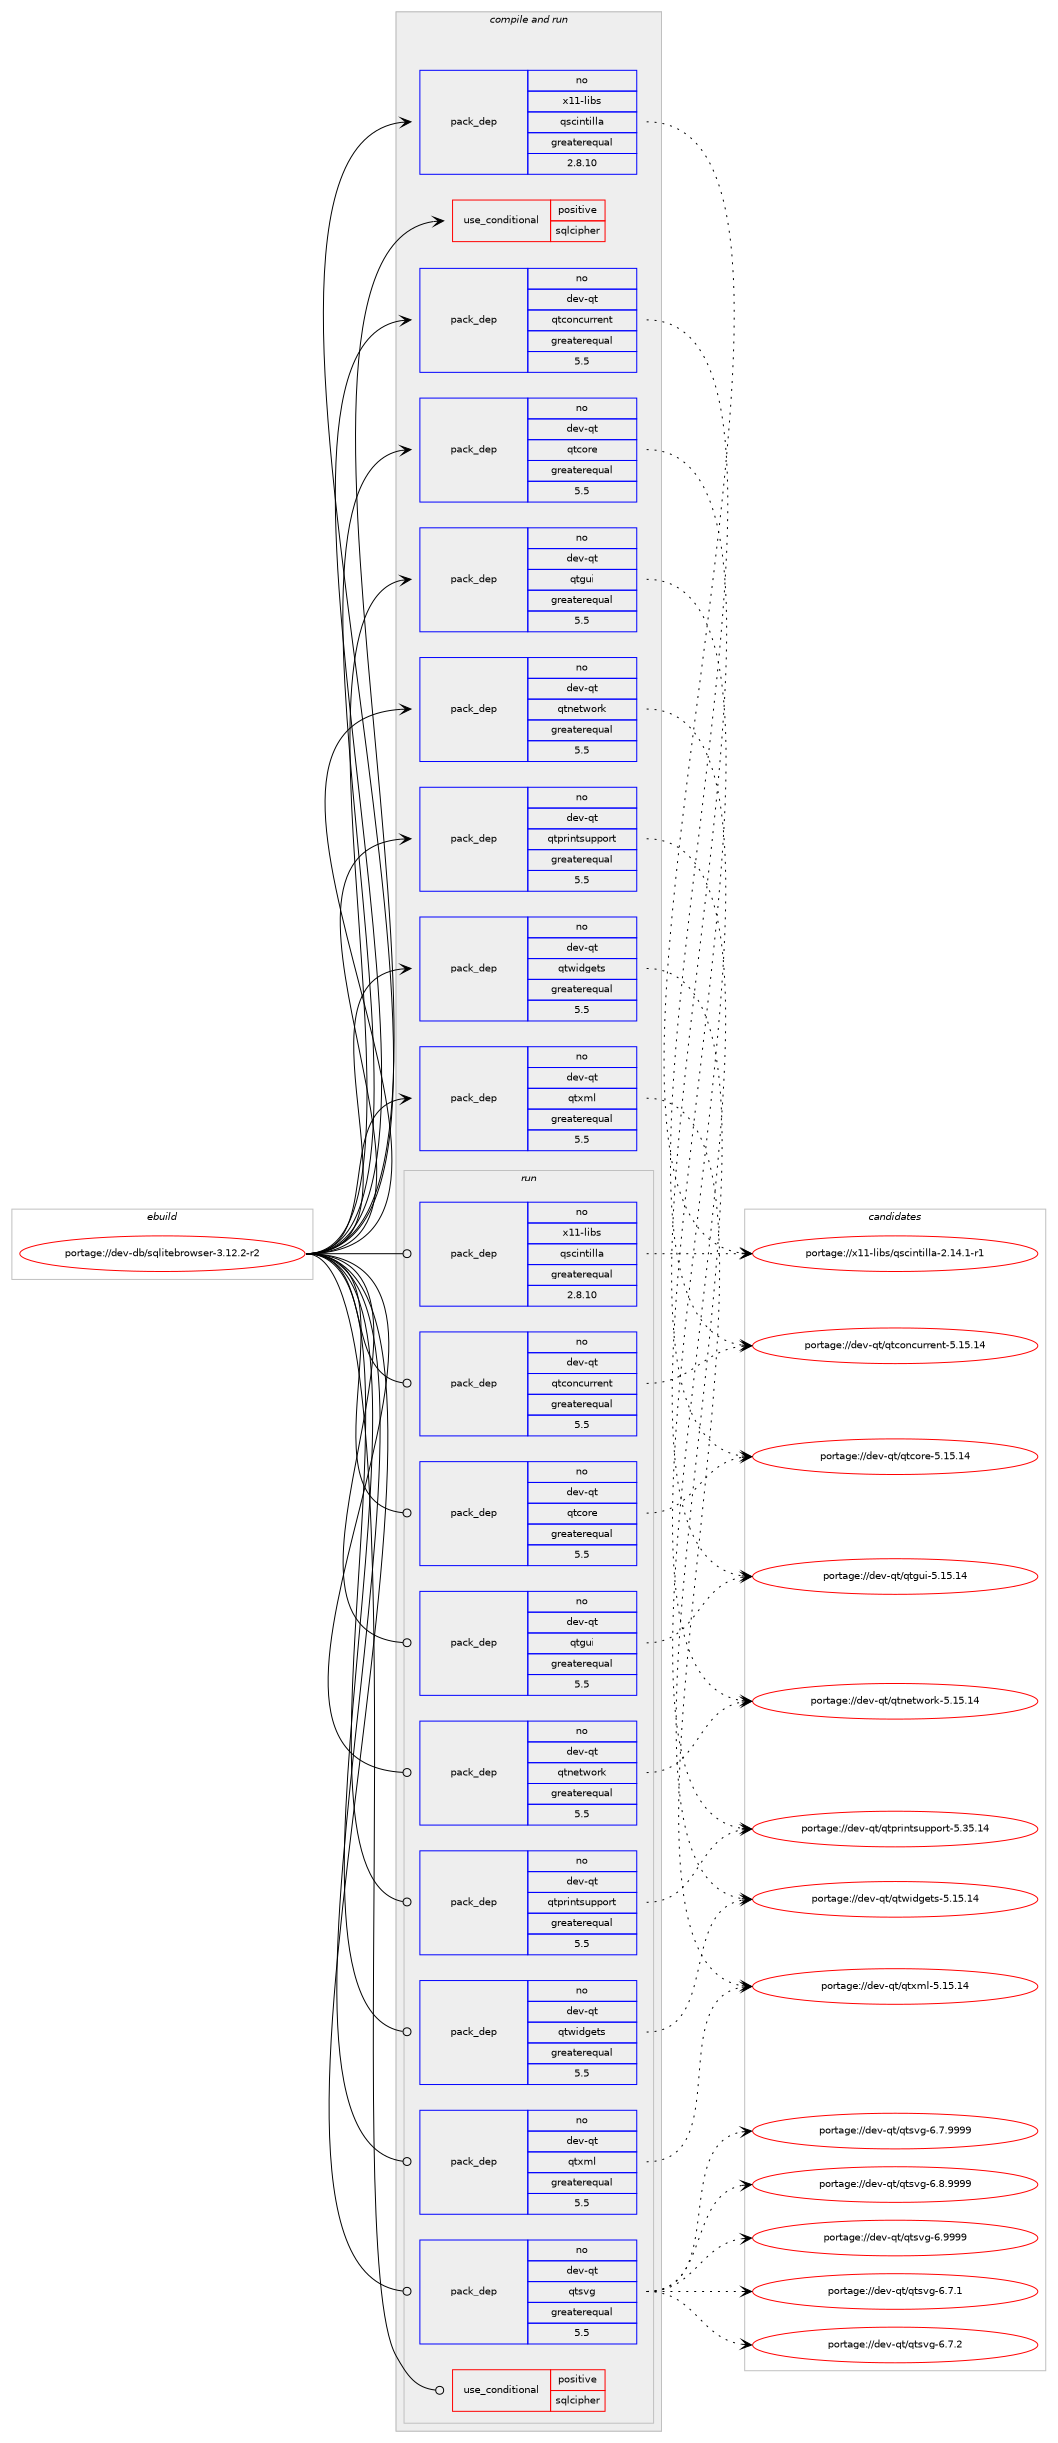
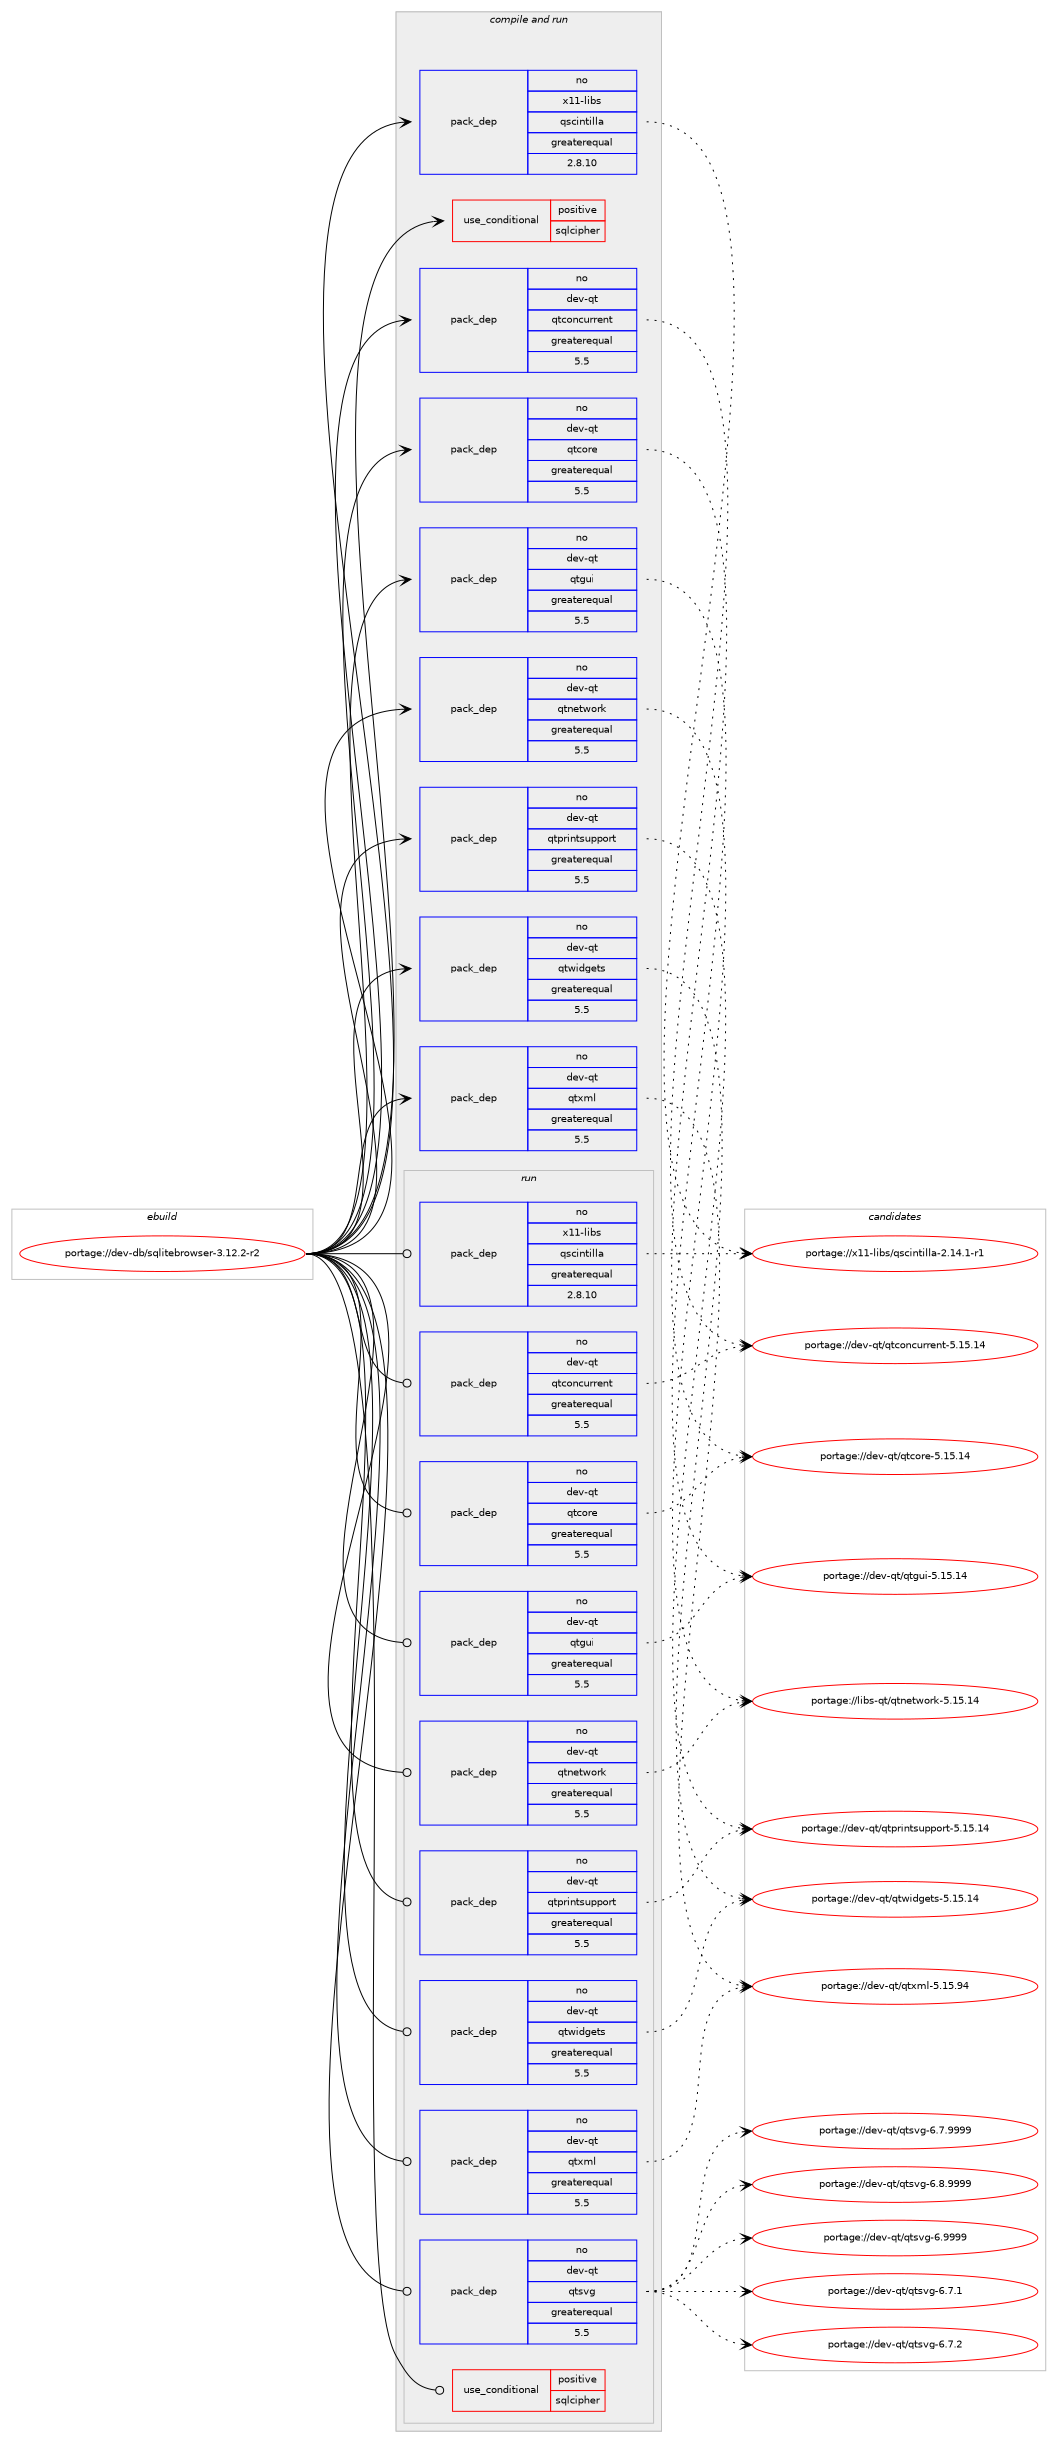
node "portage://dev-qt/qtnetwork-5.15.14": label "portage://dev-qt/qtnetwork-5.15.14" -> "portage://libs-qt/qtnetwork-5.15.14"
node "portage://dev-qt/qtprintsupport-5.35.14": label "portage://dev-qt/qtprintsupport-5.35.14" -> "portage://dev-qt/qtprintsupport-5.15.14"
node "portage://dev-qt/qtxml-5.15.14": label "portage://dev-qt/qtxml-5.15.14" -> "portage://dev-qt/qtxml-5.15.94"
